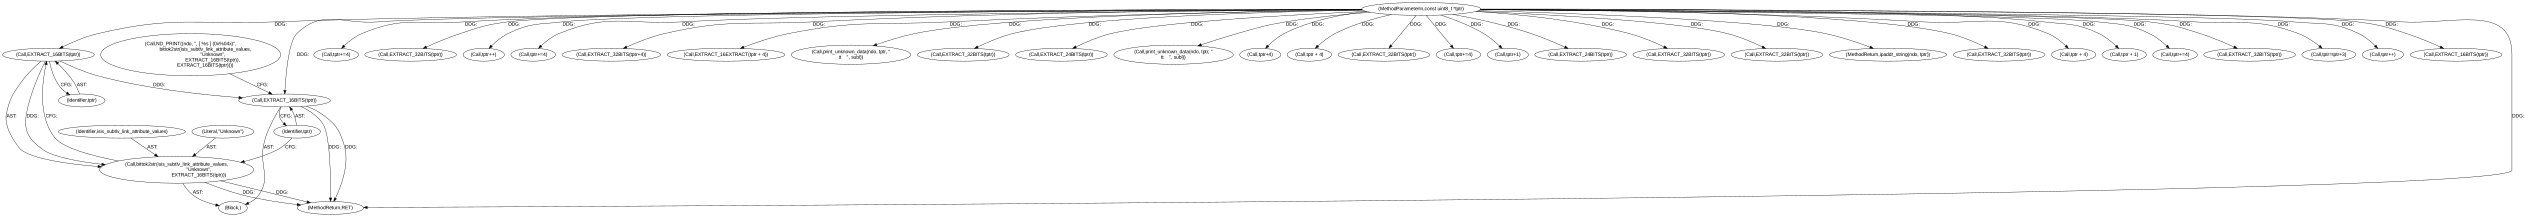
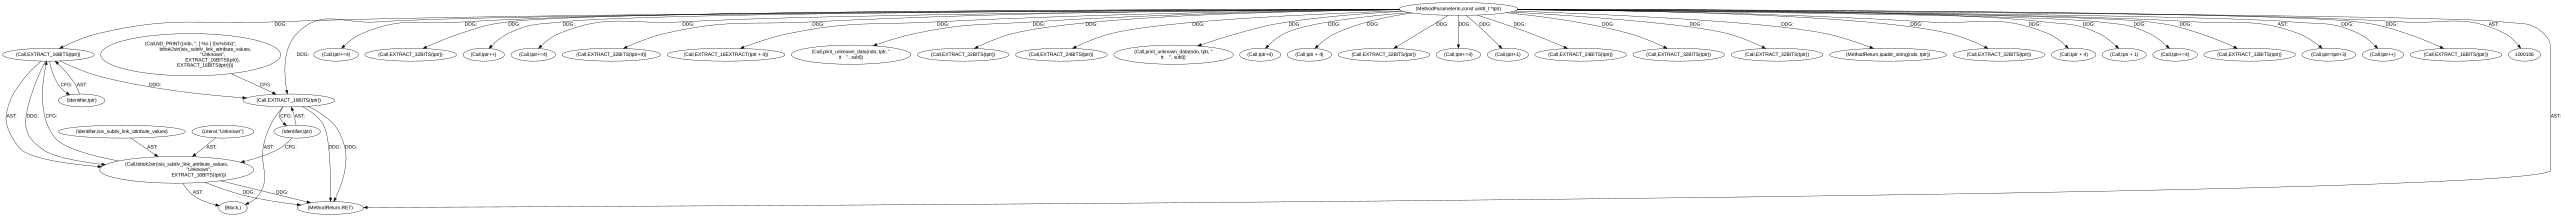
edge "(MethodParameterIn,const uint8_t *tptr)" -> "(Call,tptr=tptr+3)": label "DDG: " -> "AST: "
node "1000106": added
edge "(MethodParameterIn,const uint8_t *tptr)" -> "(MethodReturn,RET)": label "DDG: " -> "AST: "
